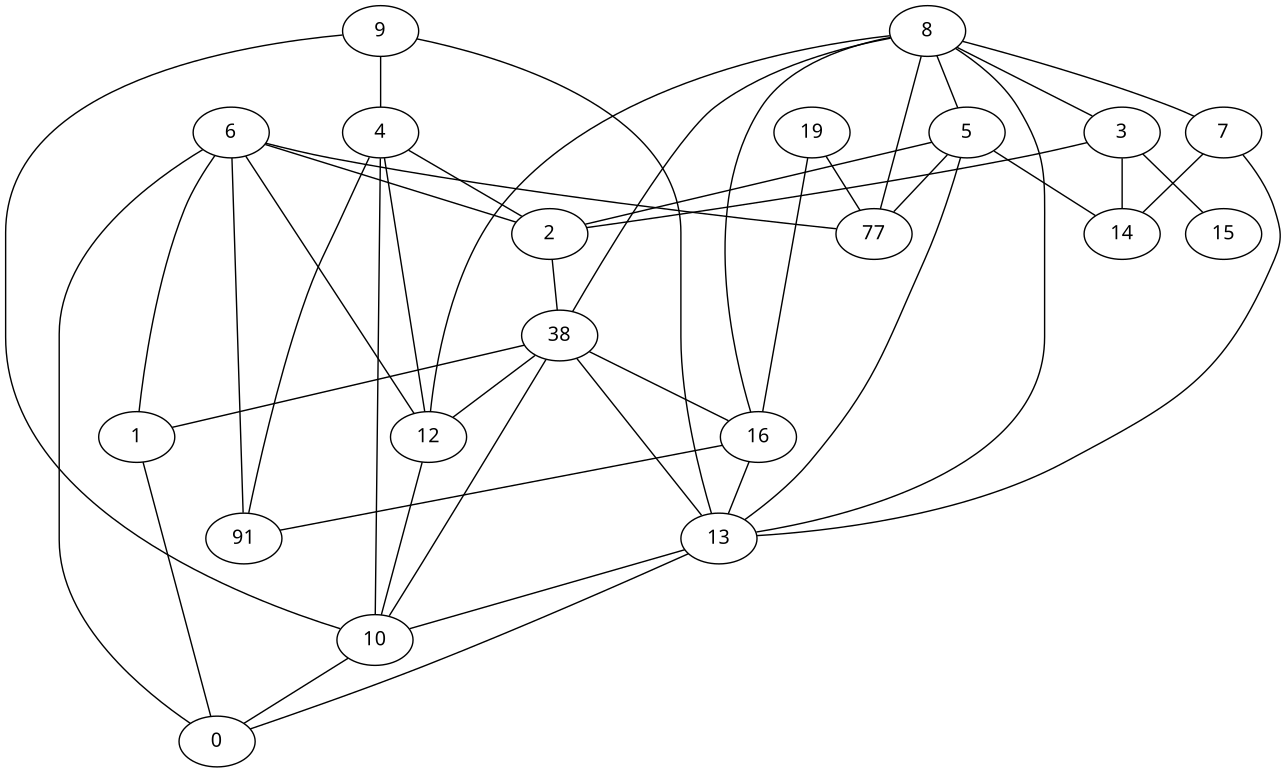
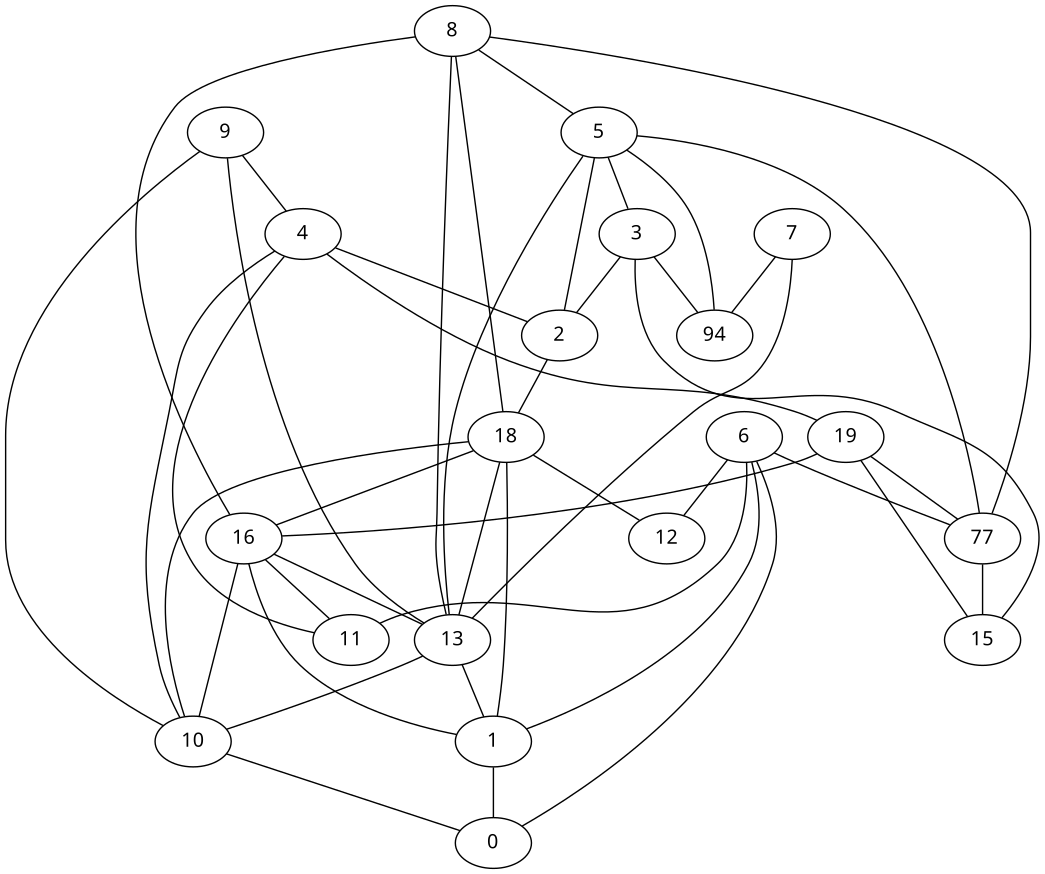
edge "8" -- "7": removed
edge "8" -- "3": now "5" -- "3"
edge "8" -- "12": removed
edge "6" -- "2": removed
node "14": label "14" -> "94"
edge "4" -- "12": now "4" -- "19"
node "38": label "38" -> "18"
edge "19" -- "15": added
node "91": label "91" -> "11"
edge "12" -- "10": now "16" -- "10"
edge "77" -- "15": added
edge "13" -- "0": now "13" -- "1"
edge "16" -- "1": added
